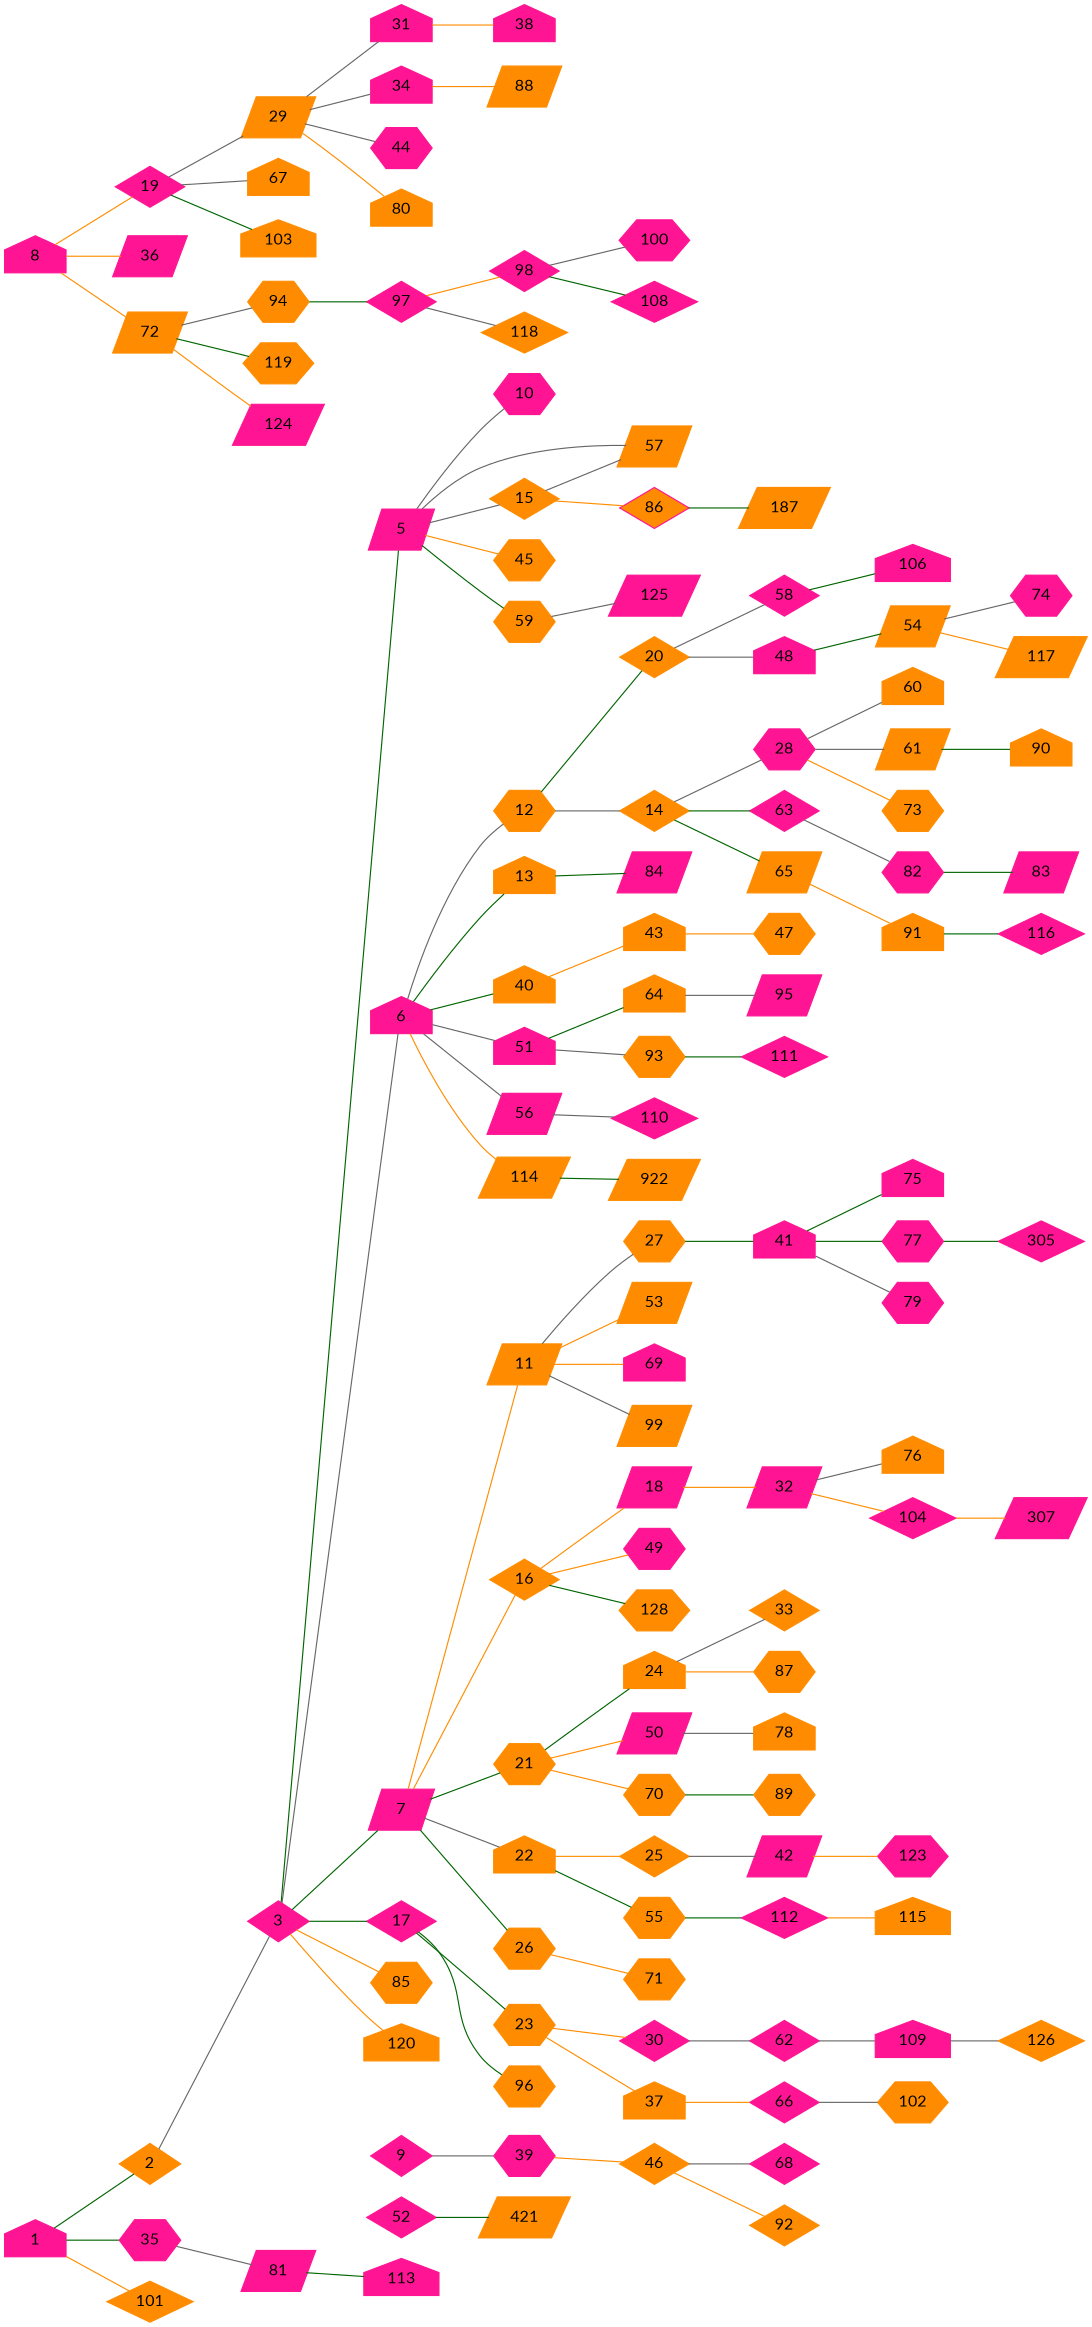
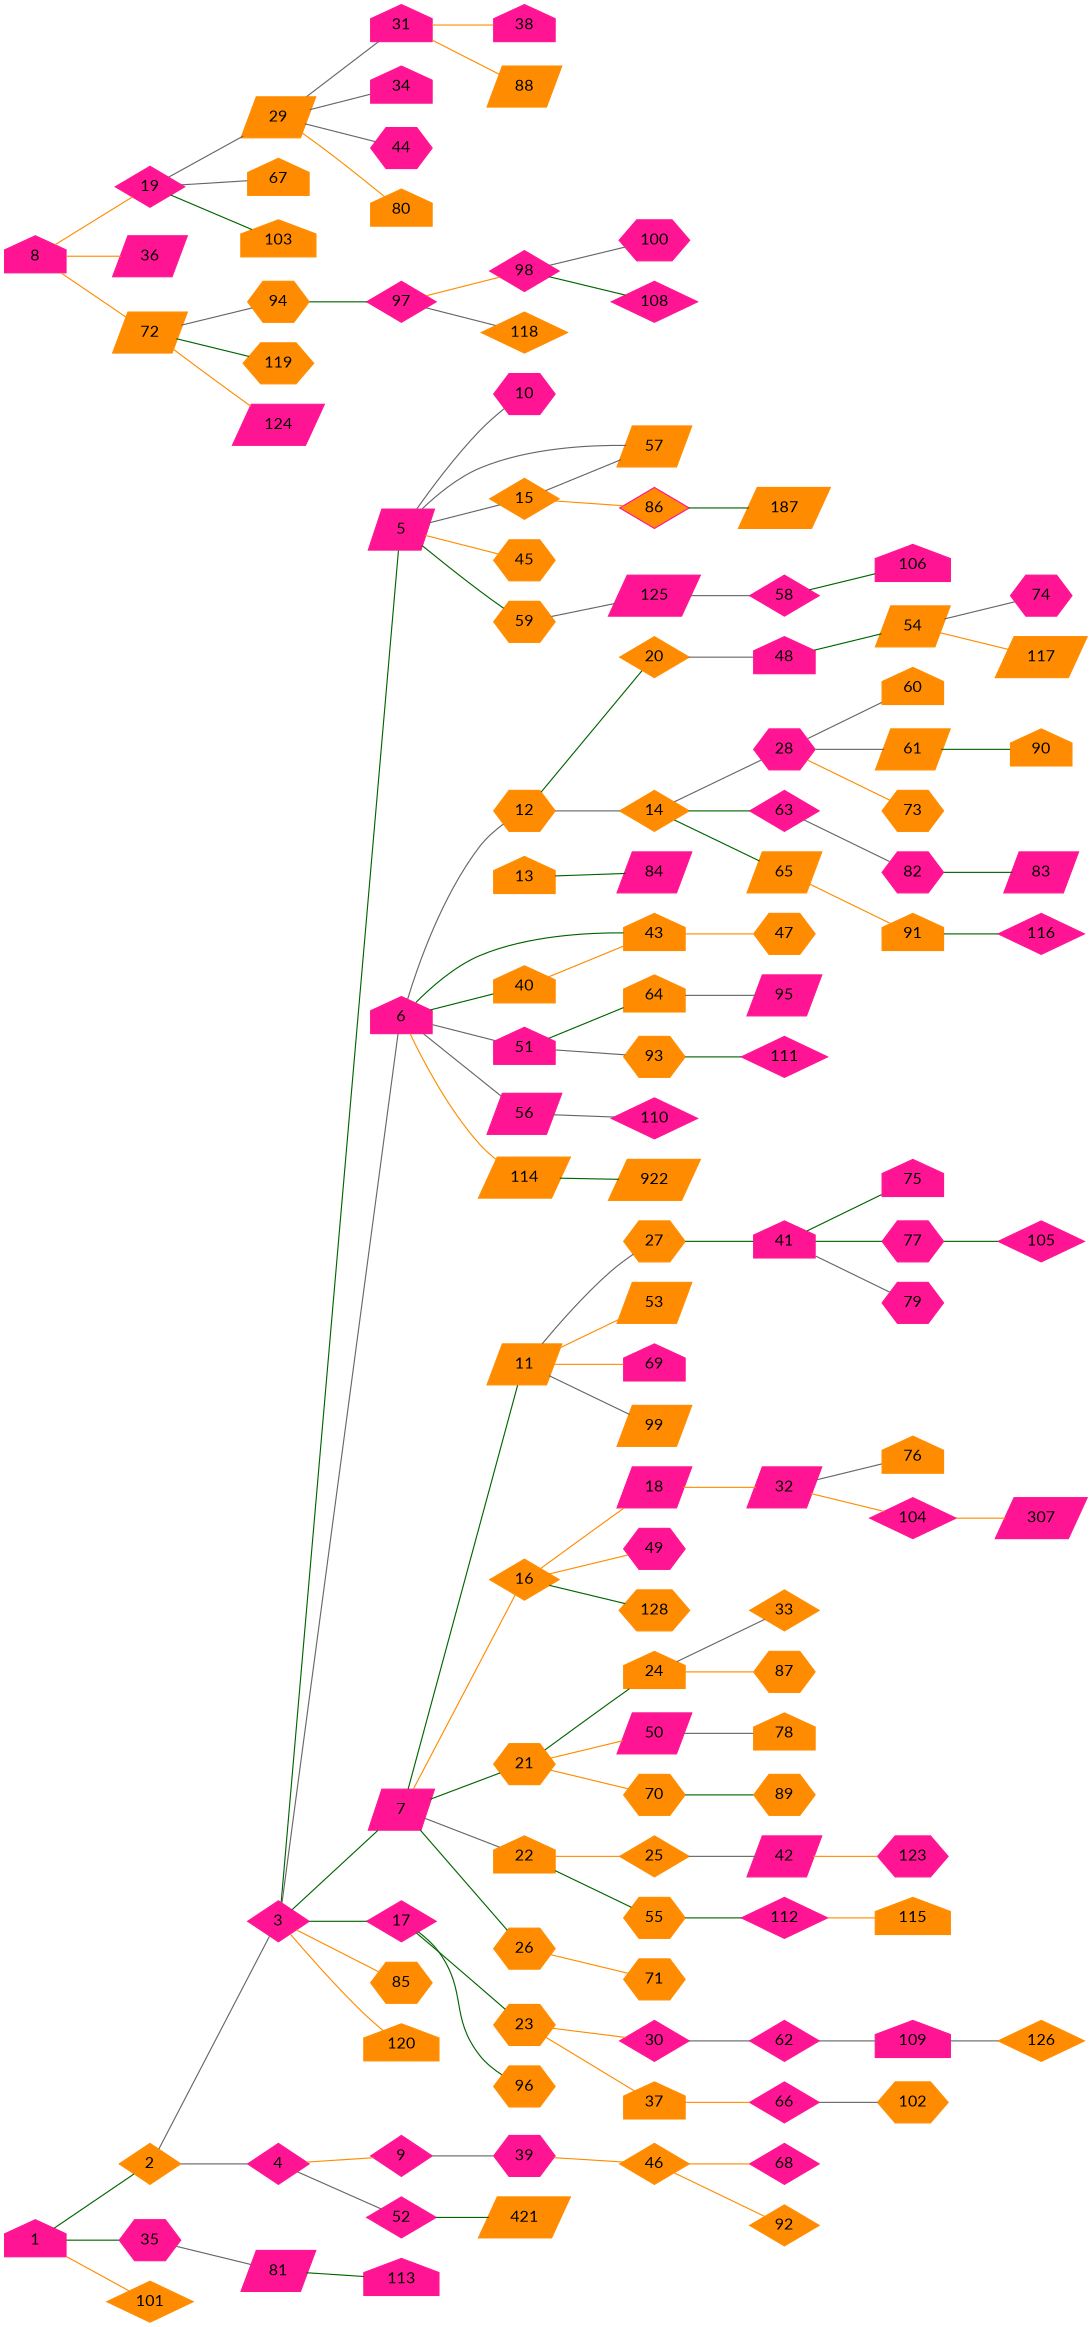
edge "34" -- "88": now "31" -- "88"
edge "58" -- "20": now "58" -- "125"
edge "13" -- "6": now "43" -- "6"
node "305": label "305" -> "105"
edge "11" -- "7": color darkorange -> darkgreen
node "4": added
edge "46" -- "68": color gray40 -> darkorange
